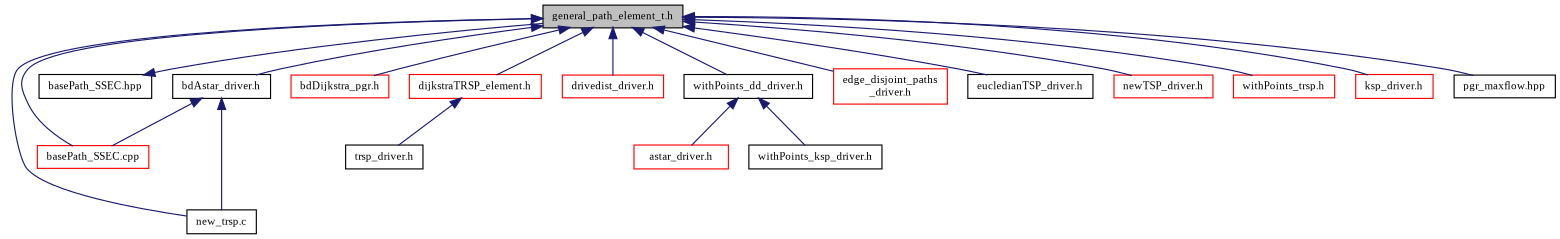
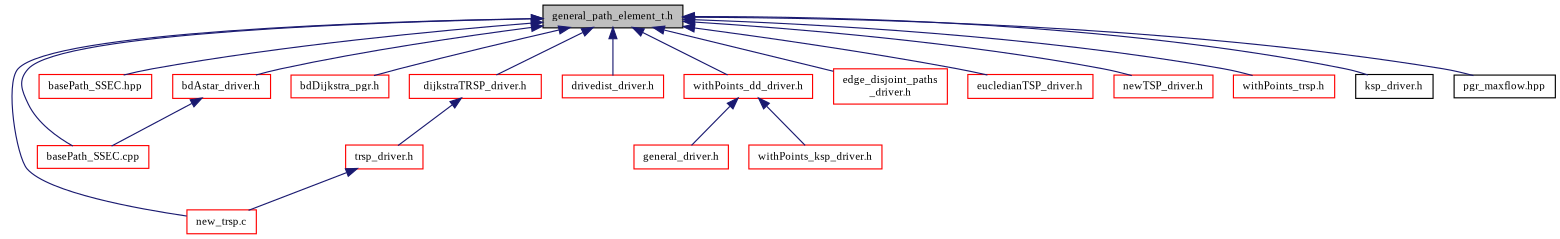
edge "general_path_element_t.h" -> "basePath_SSEC.hpp": reversed
node "basePath_SSEC.hpp": color black -> red
node "bdAstar_driver.h": color black -> red
node "dijkstraTRSP_element.h": label "dijkstraTRSP_element.h" -> "dijkstraTRSP_driver.h"
node "withPoints_dd_driver.h": color black -> red
node "eucledianTSP_driver.h": color black -> red
node "ksp_driver.h": color red -> black
node "trsp_driver.h": color black -> red
node "astar_driver.h": label "astar_driver.h" -> "general_driver.h"
node "withPoints_ksp_driver.h": color black -> red
edge "new_trsp.c" -> "bdAstar_driver.h": now "new_trsp.c" -> "trsp_driver.h"
node "new_trsp.c": color black -> red
